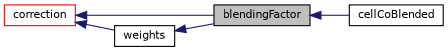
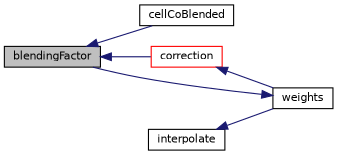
edge "blendingFactor" -> "correction": reversed
node "interpolate": added
